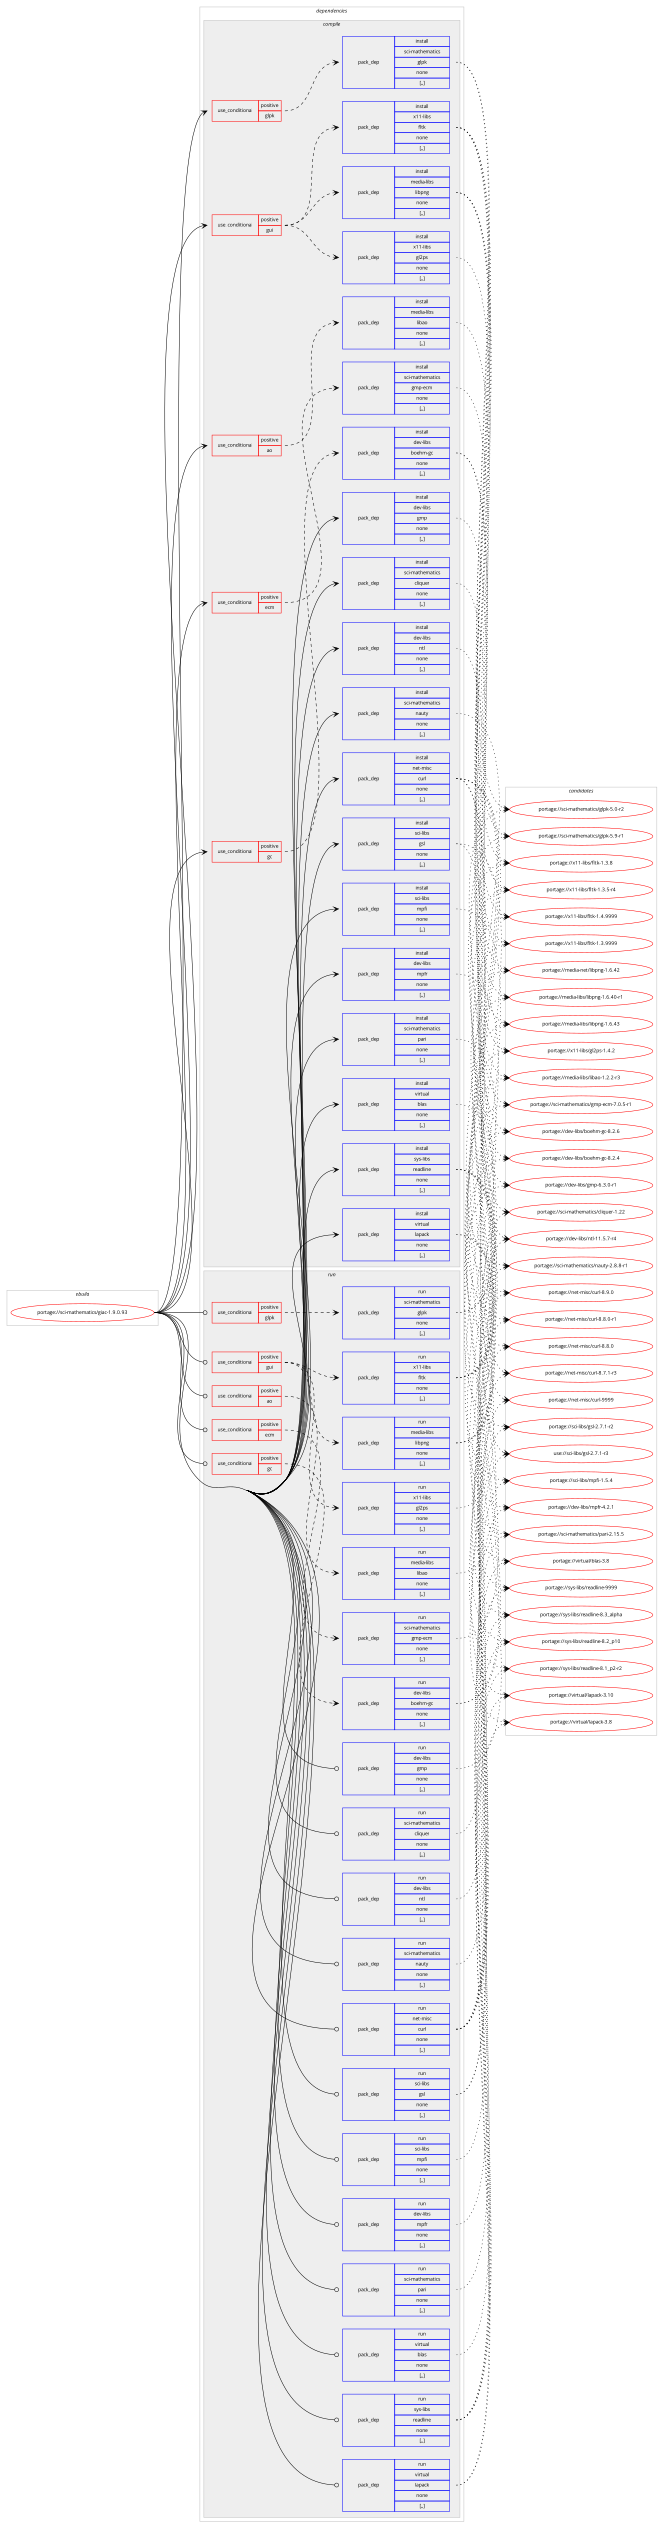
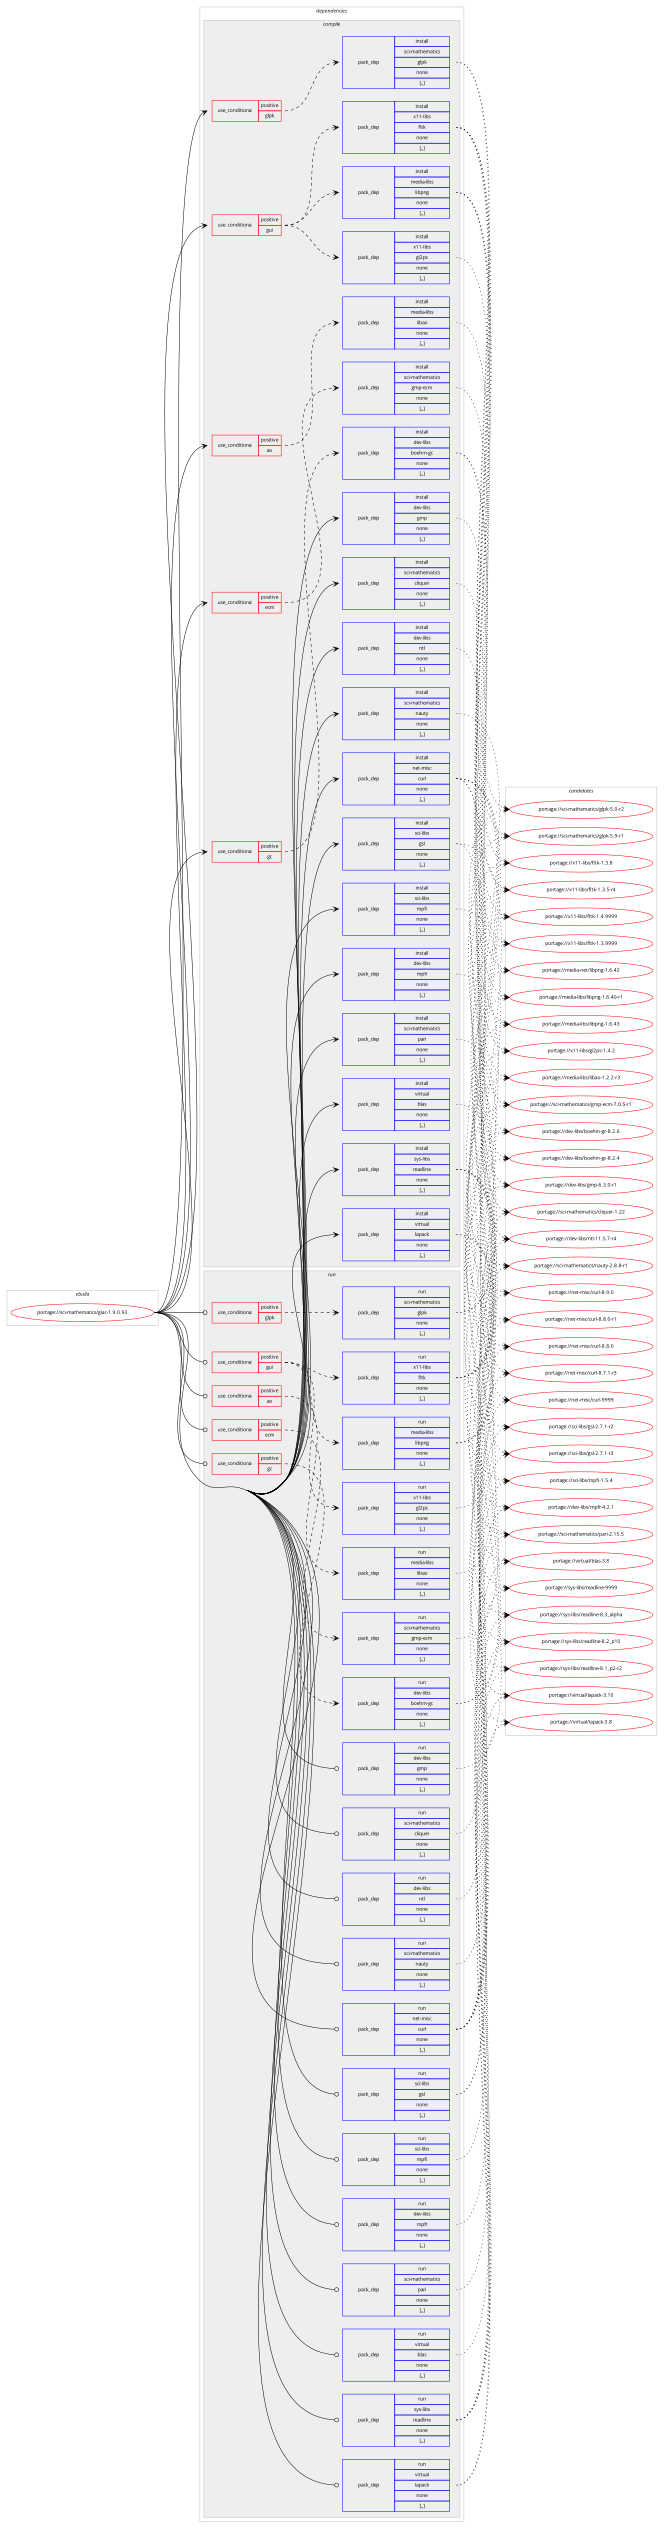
node "use://sci-libs/gsl-2.7.1-r3": label "use://sci-libs/gsl-2.7.1-r3" -> "portage://sci-libs/gsl-2.7.1-r3"
